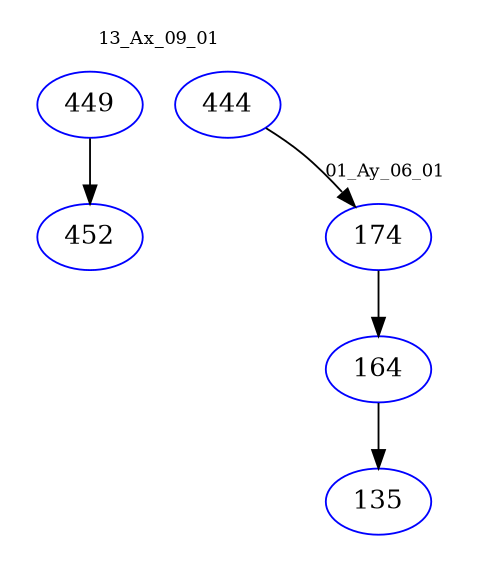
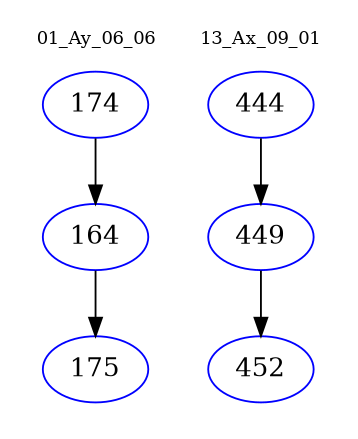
edge "444" -> "174": now "444" -> "449"
cluster "01_Ay_06_01": label "01_Ay_06_01" -> "01_Ay_06_06"
node "135": label "135" -> "175"
